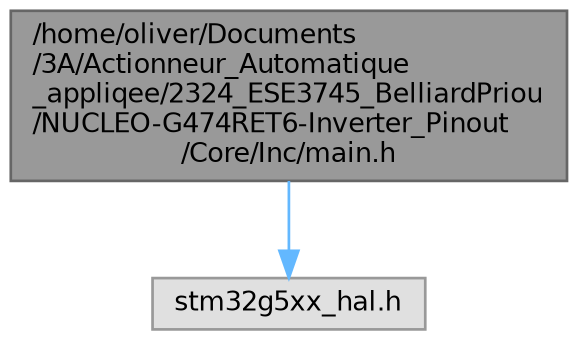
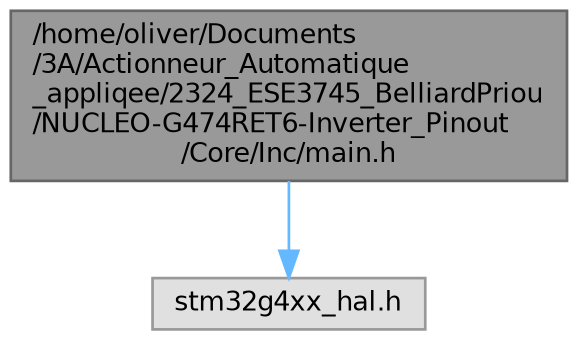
node "stm32g5xx_hal.h": label "stm32g5xx_hal.h" -> "stm32g4xx_hal.h"
